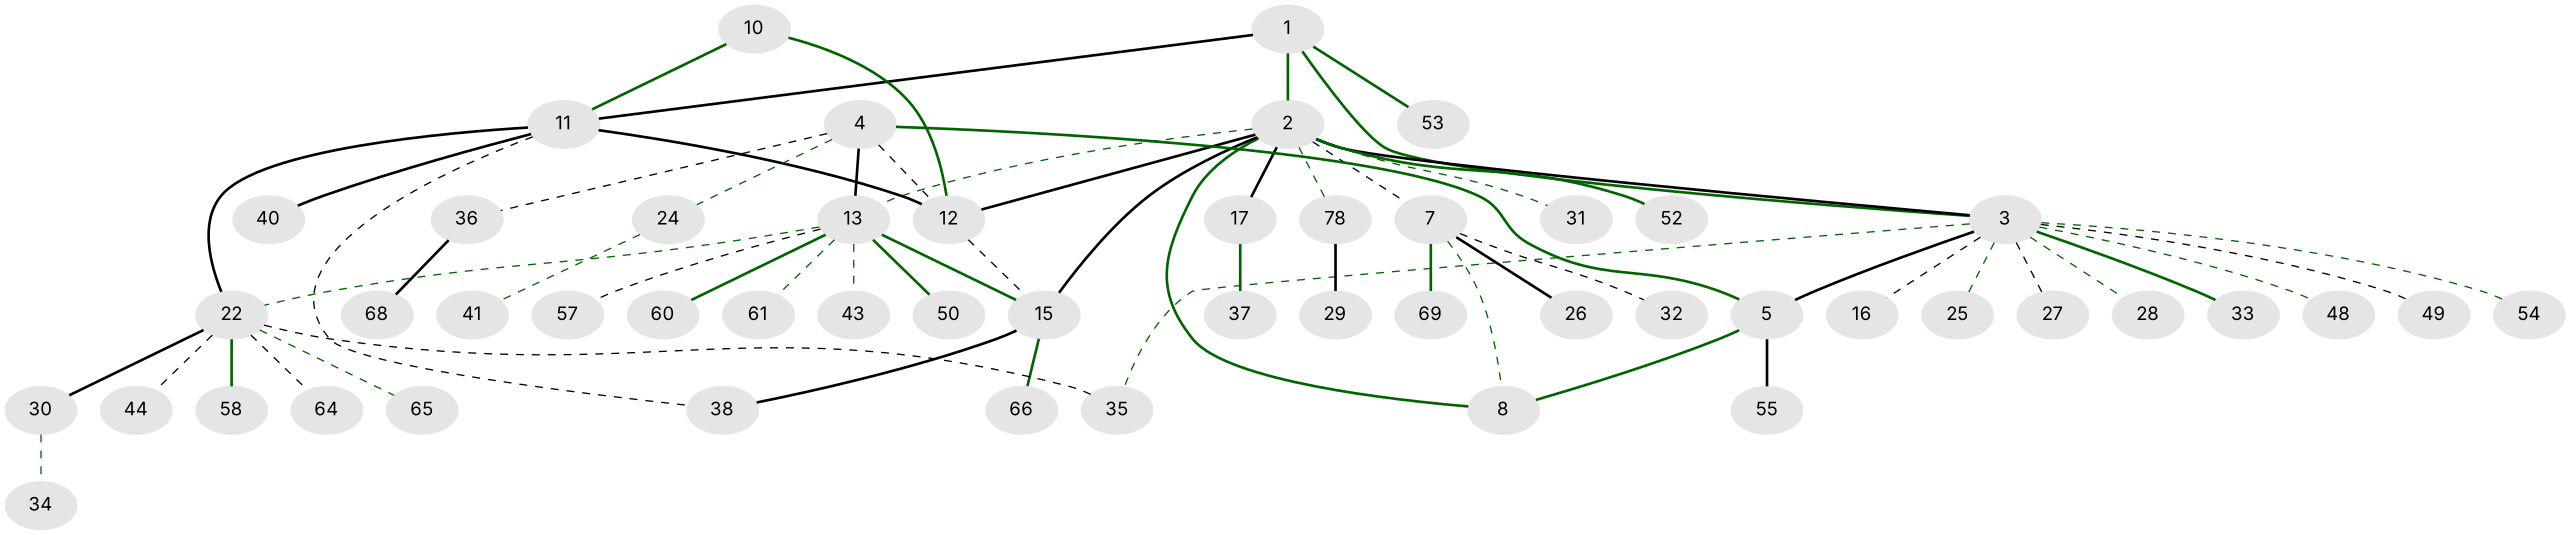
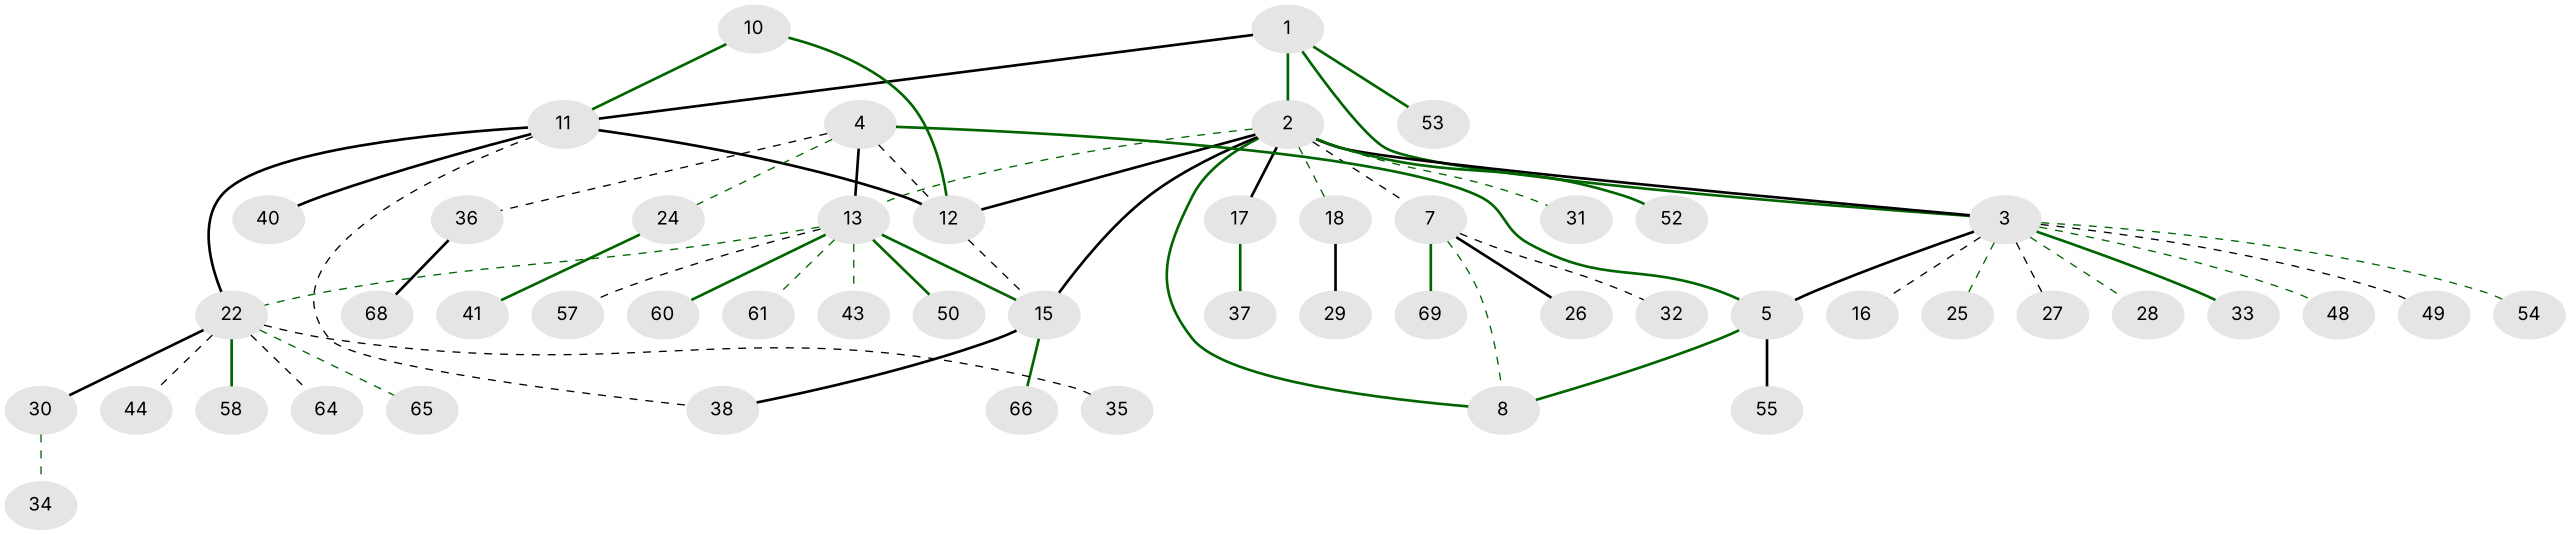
node "78": label "78" -> "18"
edge "3" -- "35": removed
edge "24" -- "41": style dashed -> bold
